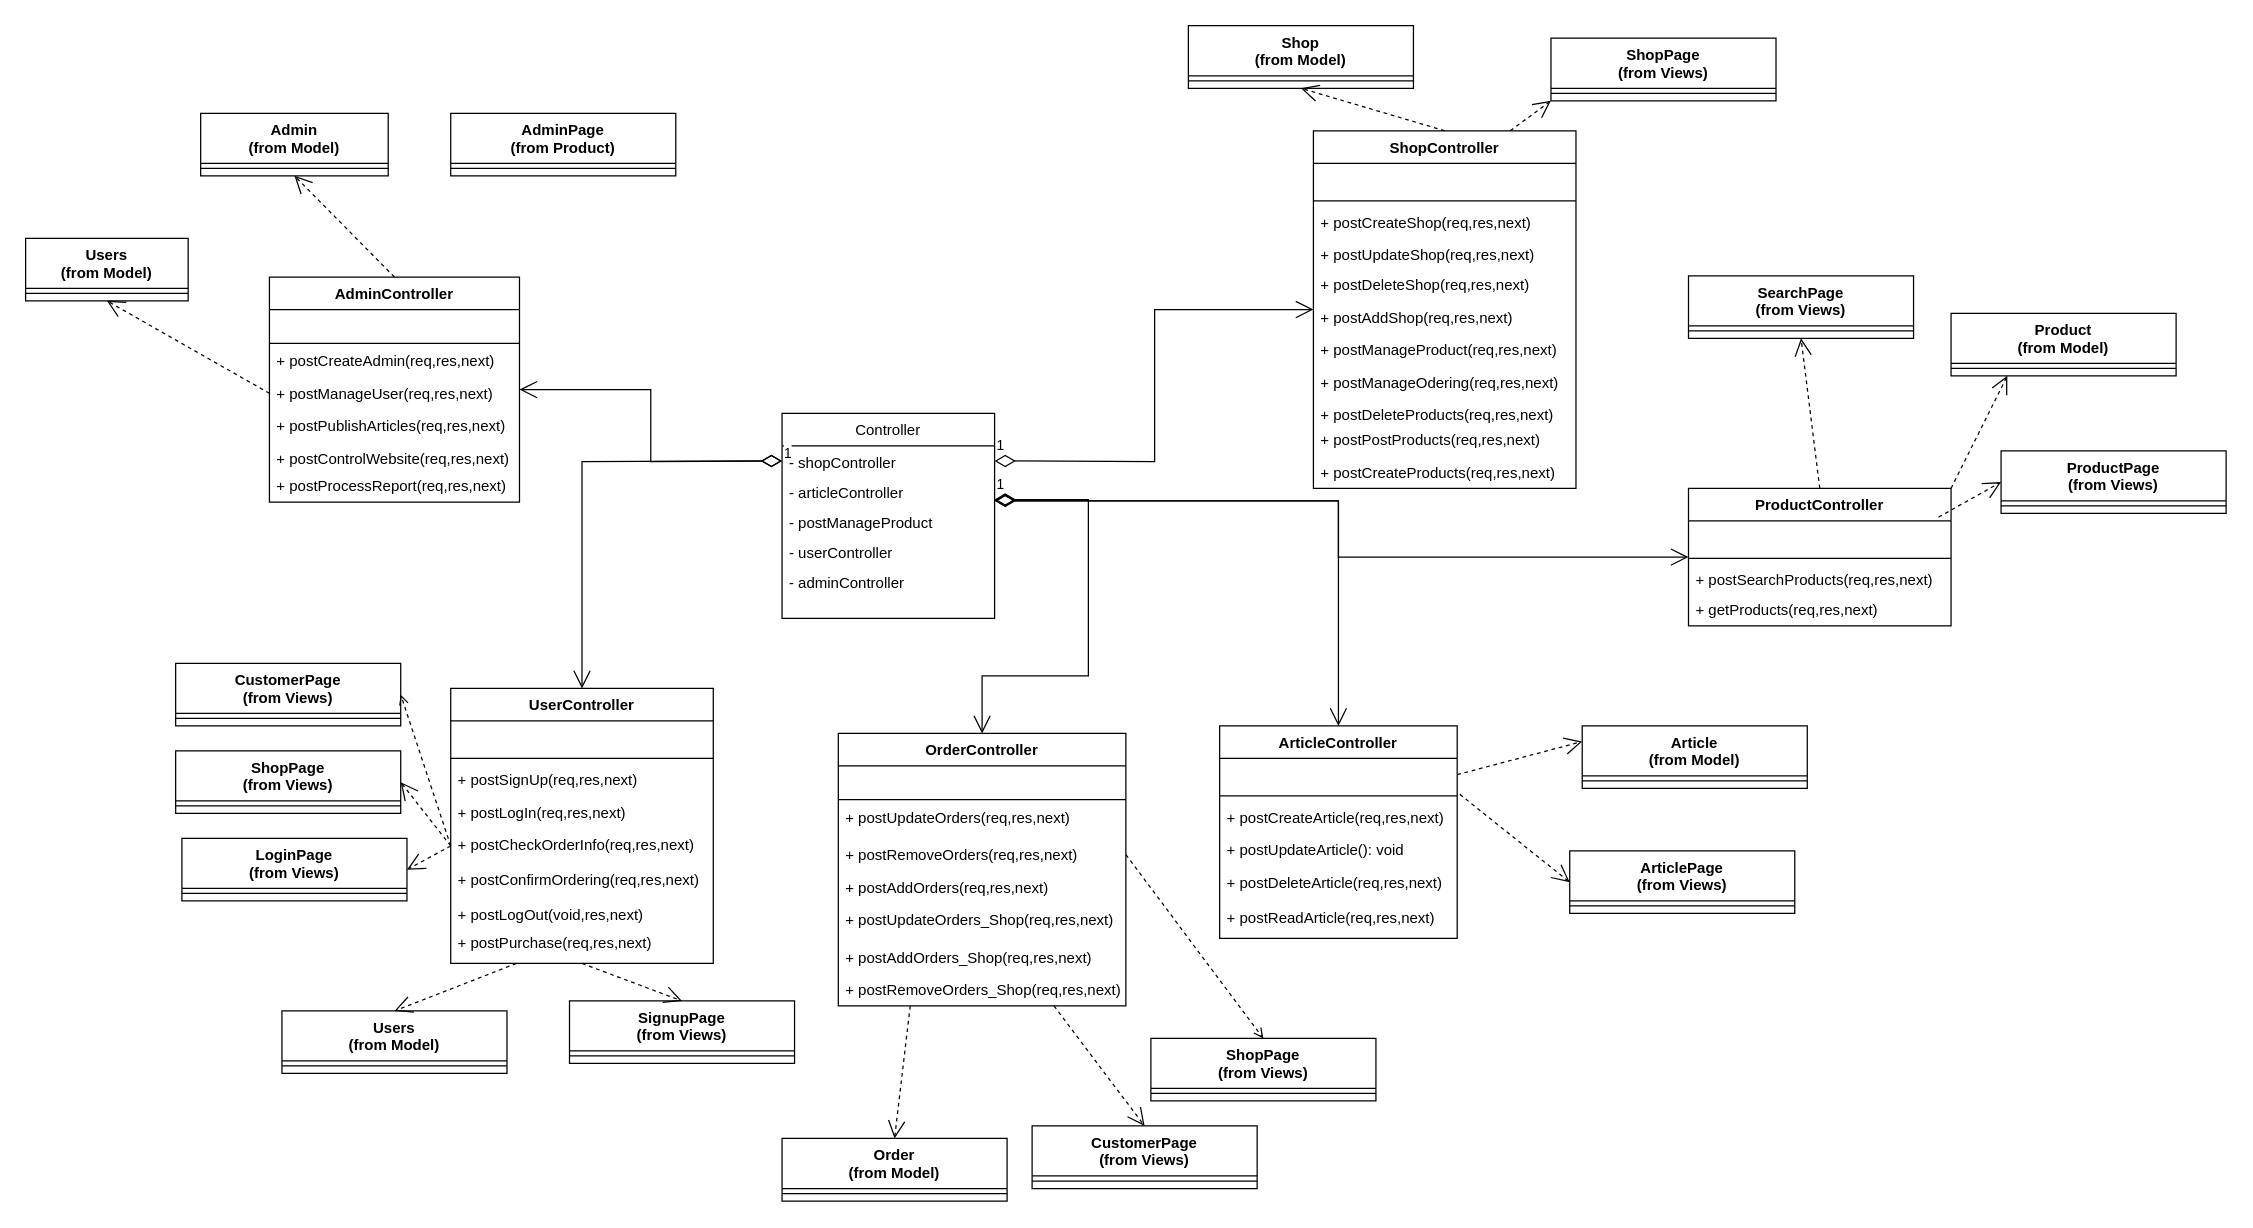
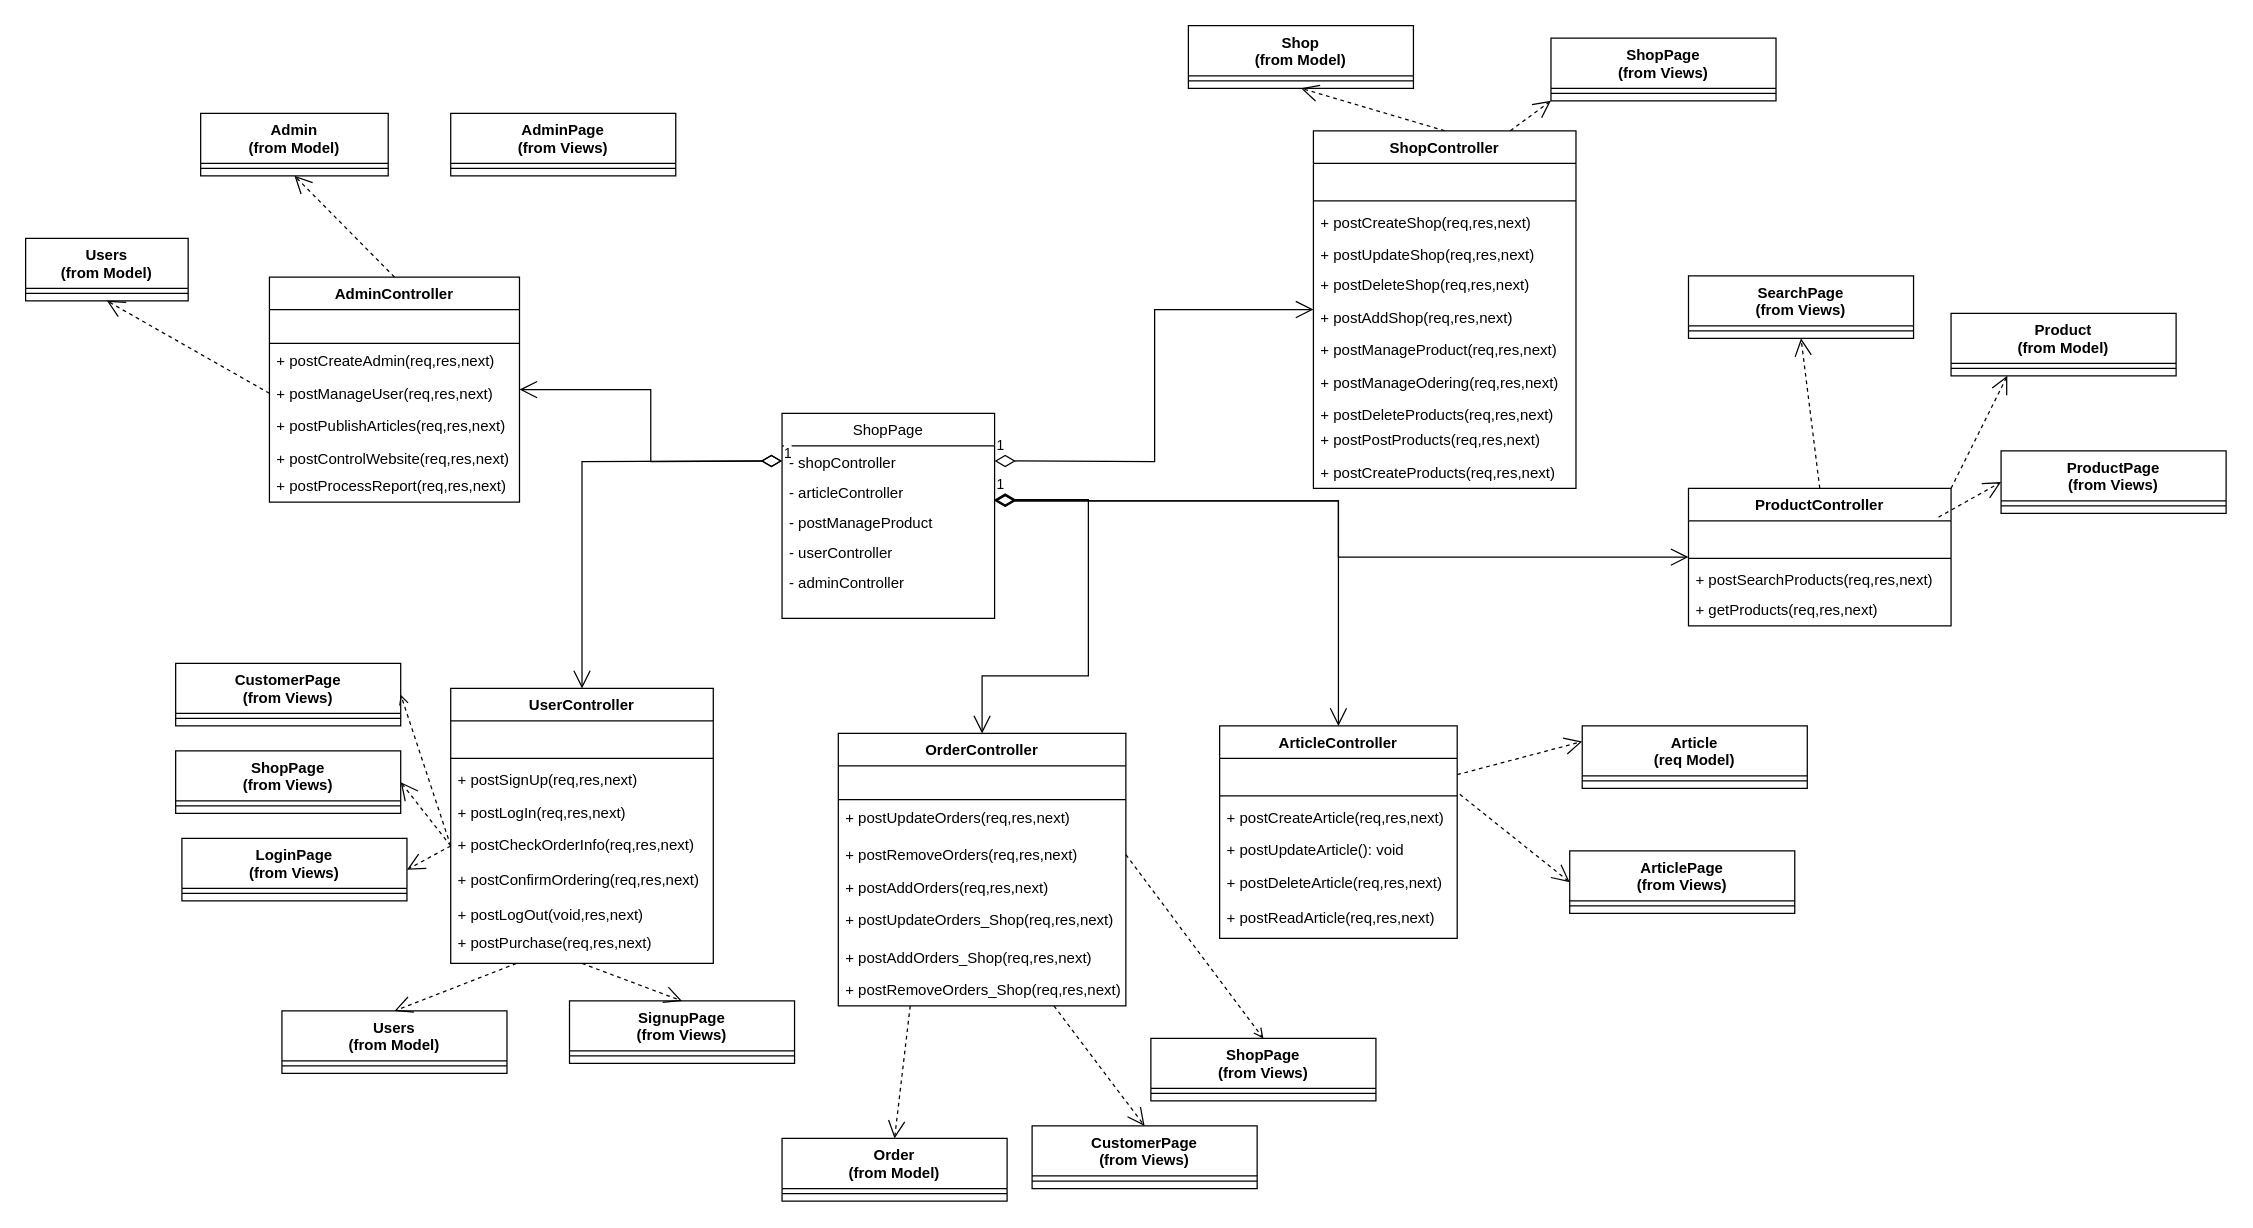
node "AdminPage (from Product)": label "AdminPage (from Product)" -> "AdminPage (from Views)"
node "Controller": label "Controller" -> "ShopPage"
node "Article (from Model)": label "Article (from Model)" -> "Article (req Model)"
